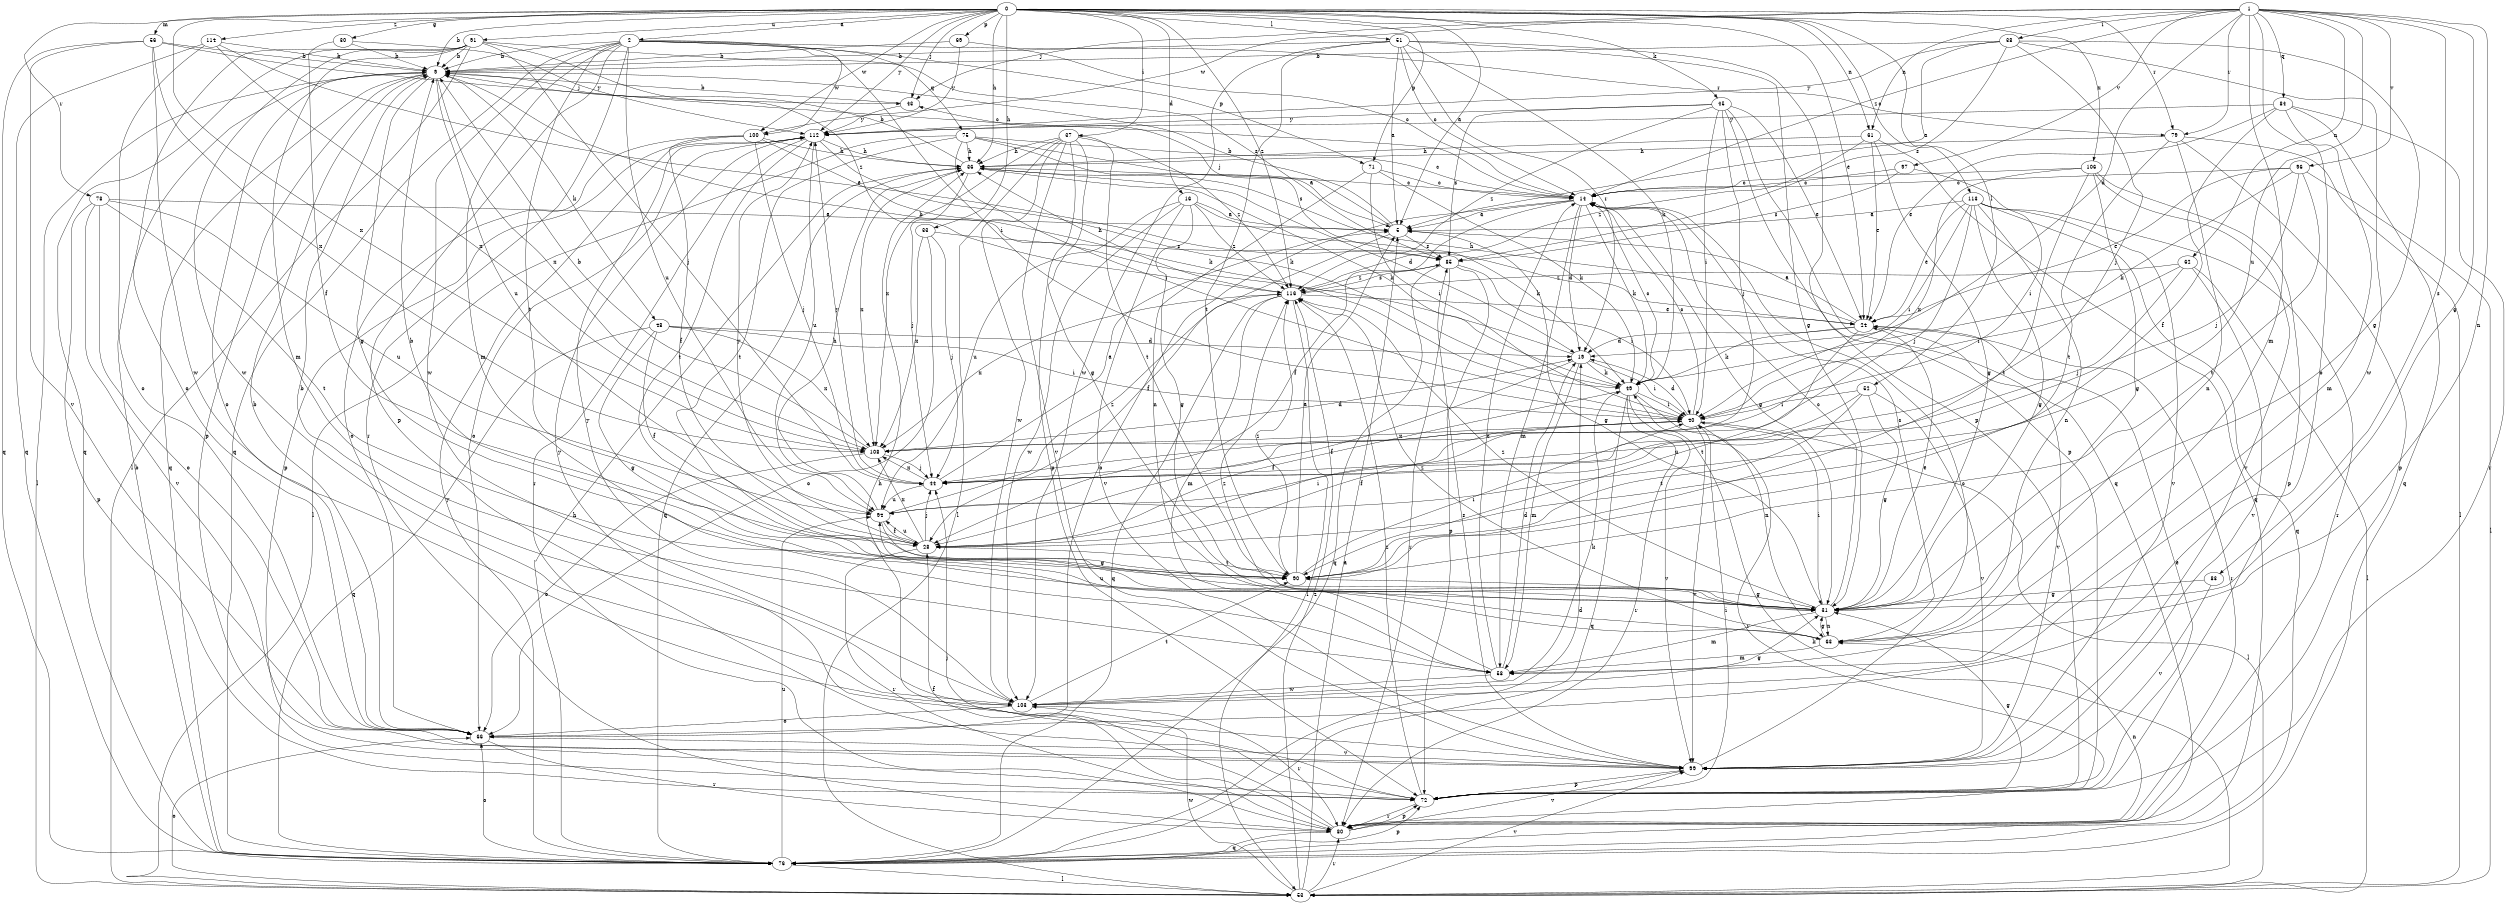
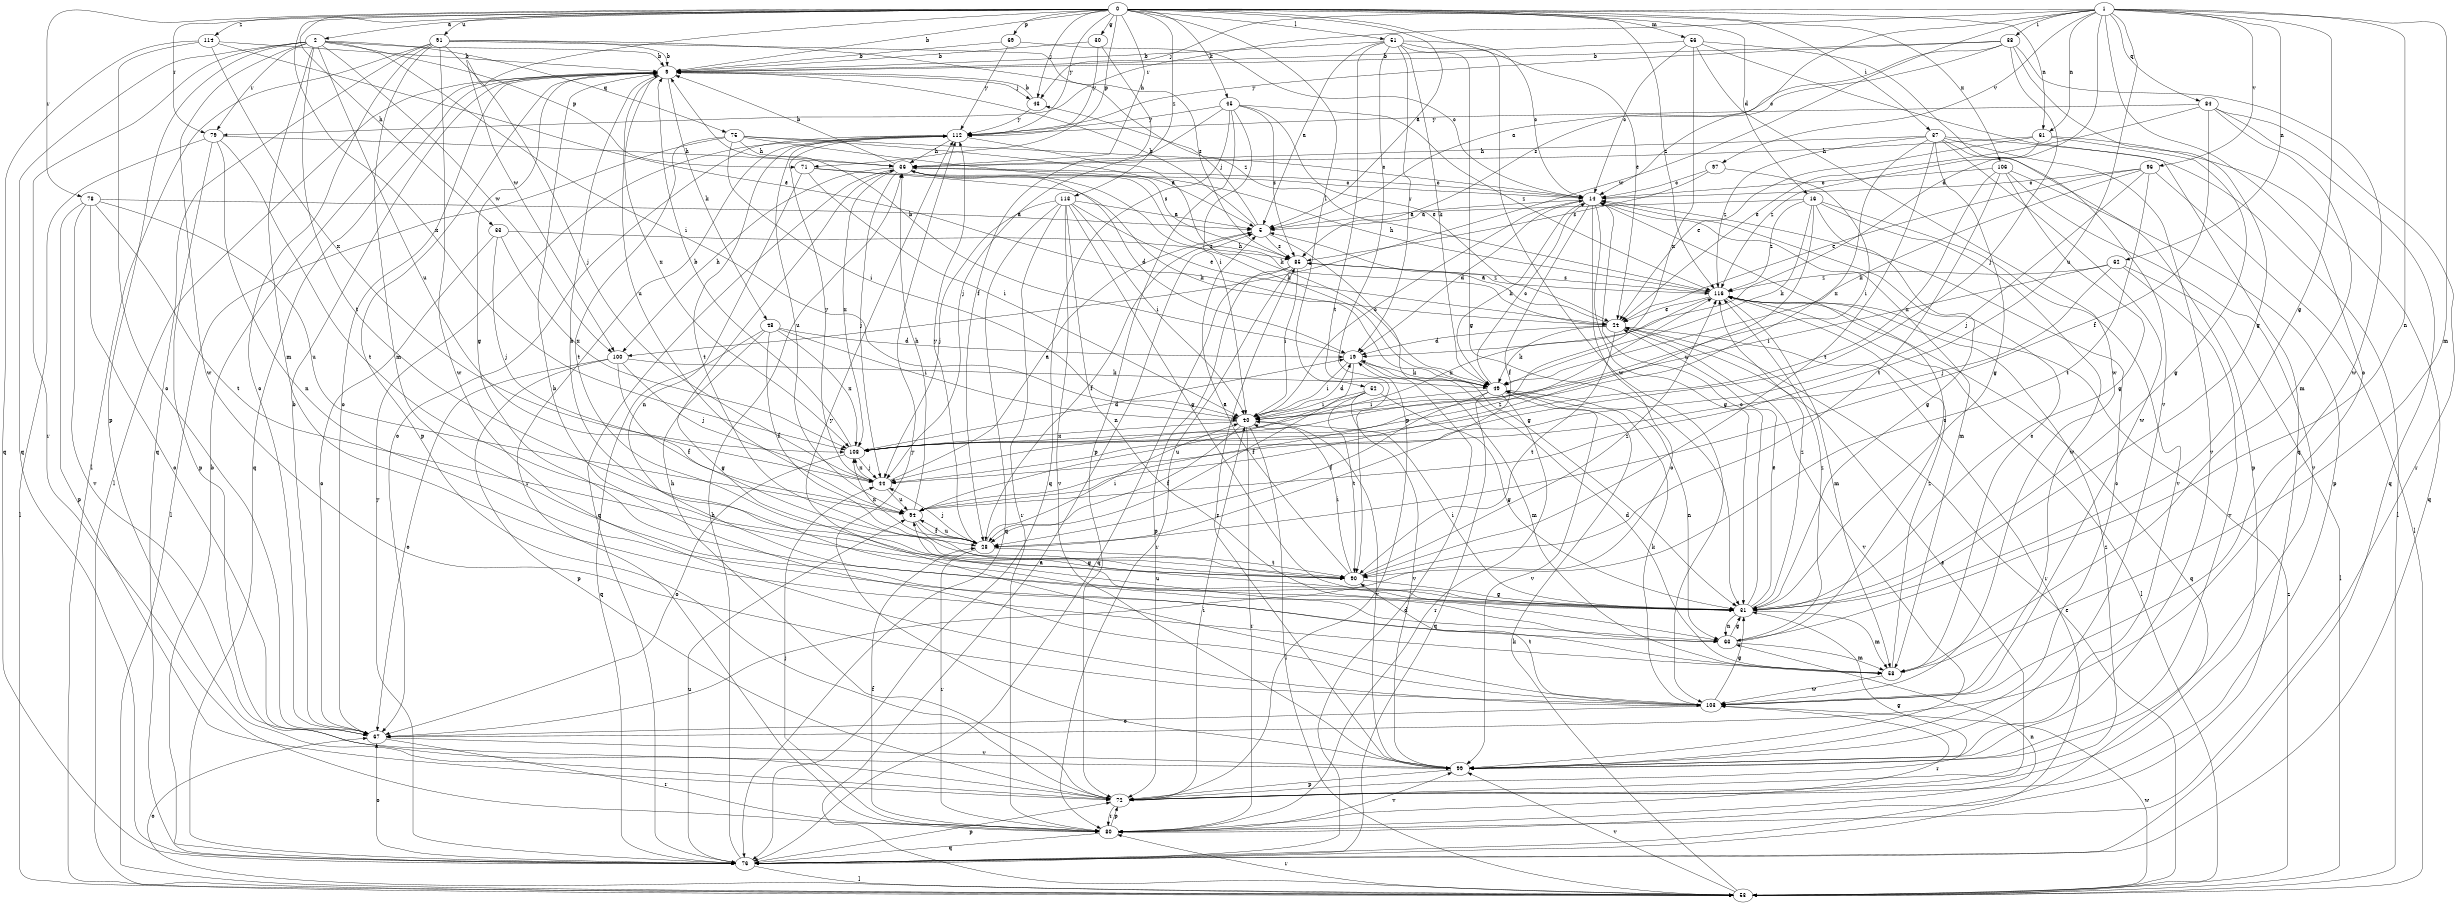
edge "100" -> "36": reversed
node "83": removed
edge "53" -> "24": added, label "e"
node "66": label "66" -> "67"
